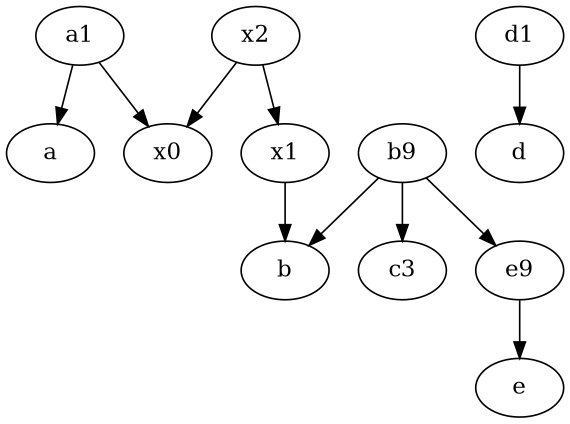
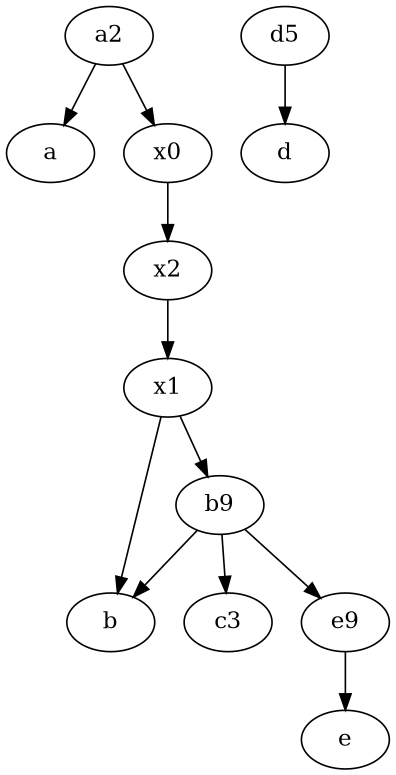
node "a1": label "a1" -> "a2"
node "d1": label "d1" -> "d5"
edge "x2" -> "x0": reversed
edge "x1" -> "b9": added
